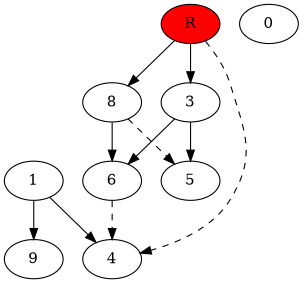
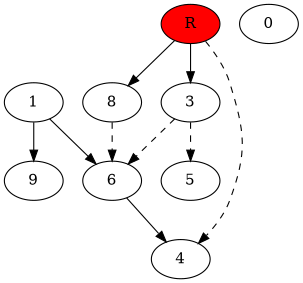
edge "8" -> "6": style solid -> dashed
edge "3" -> "5": style solid -> dashed
edge "8" -> "5": removed
edge "3" -> "6": style solid -> dashed
edge "6" -> "4": style dashed -> solid
edge "1" -> "4": now "1" -> "6"
